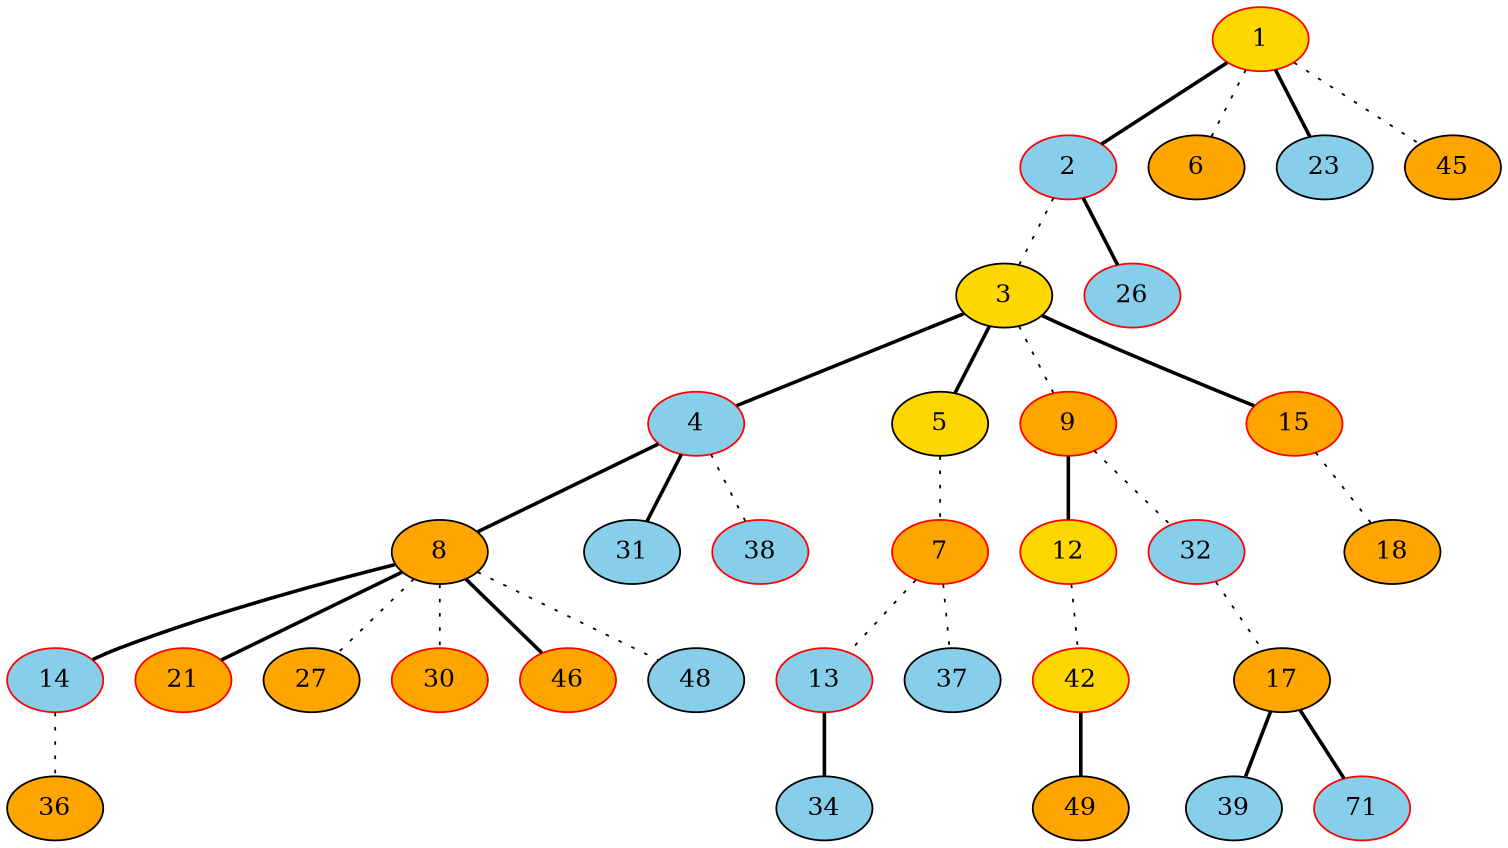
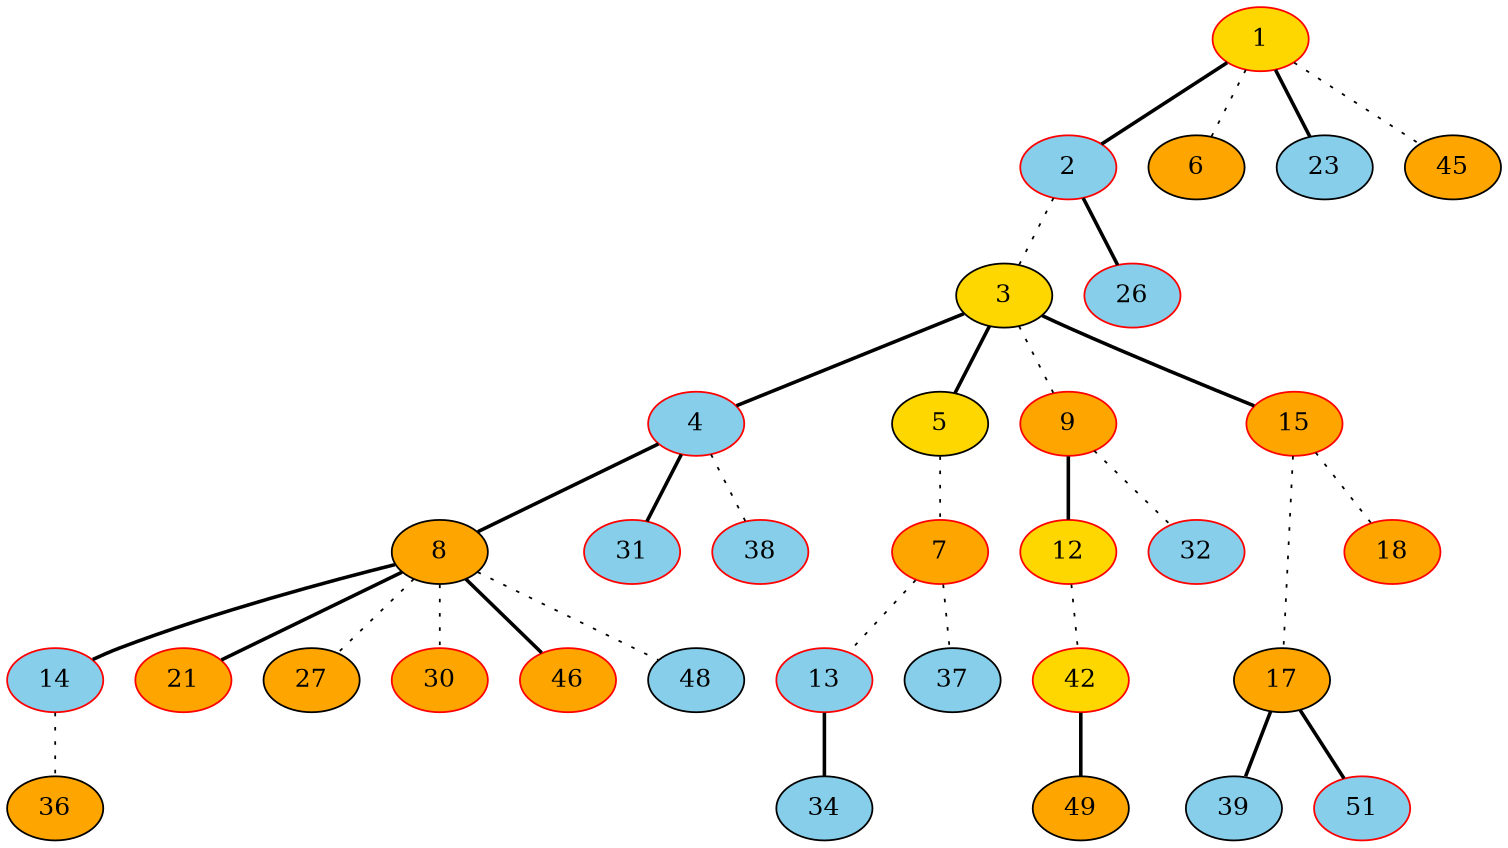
node "31": color black -> red
node "18": color black -> red
edge "32" -- "17": now "15" -- "17"
node "71": label "71" -> "51"
